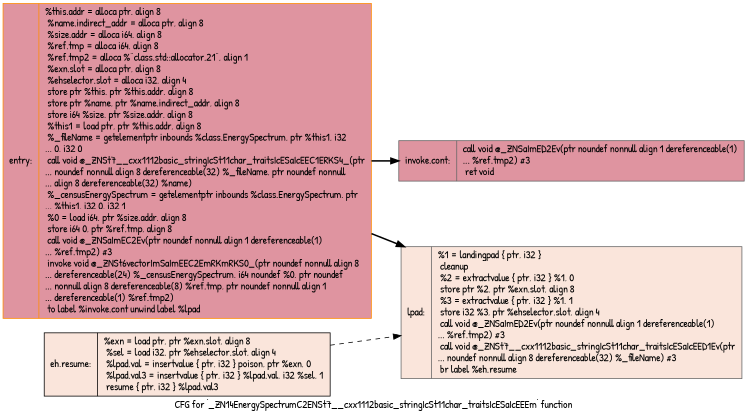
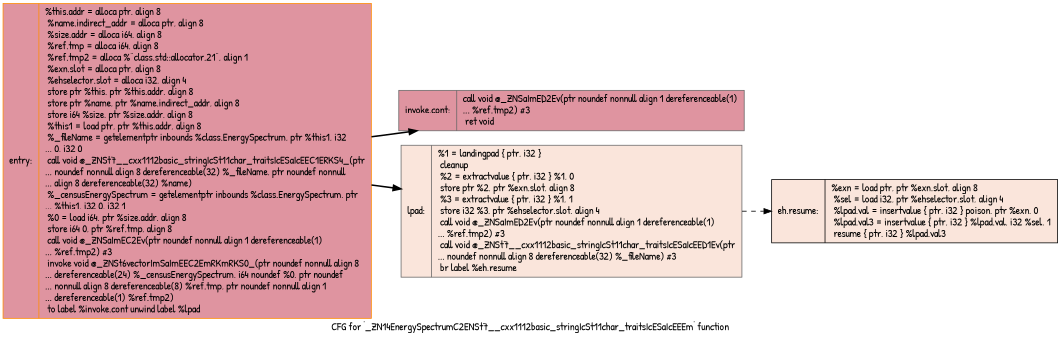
edge "eh.resume:" -> "lpad:": reversed
